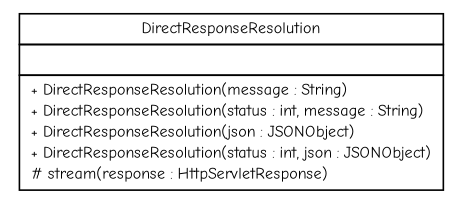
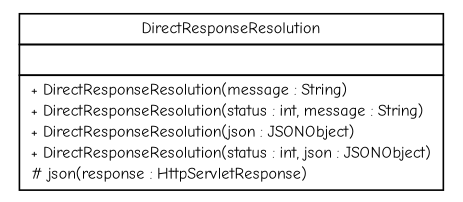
node "DirectResponseResolution": text "# stream(response : HttpServletResponse)" -> "# json(response : HttpServletResponse)"
